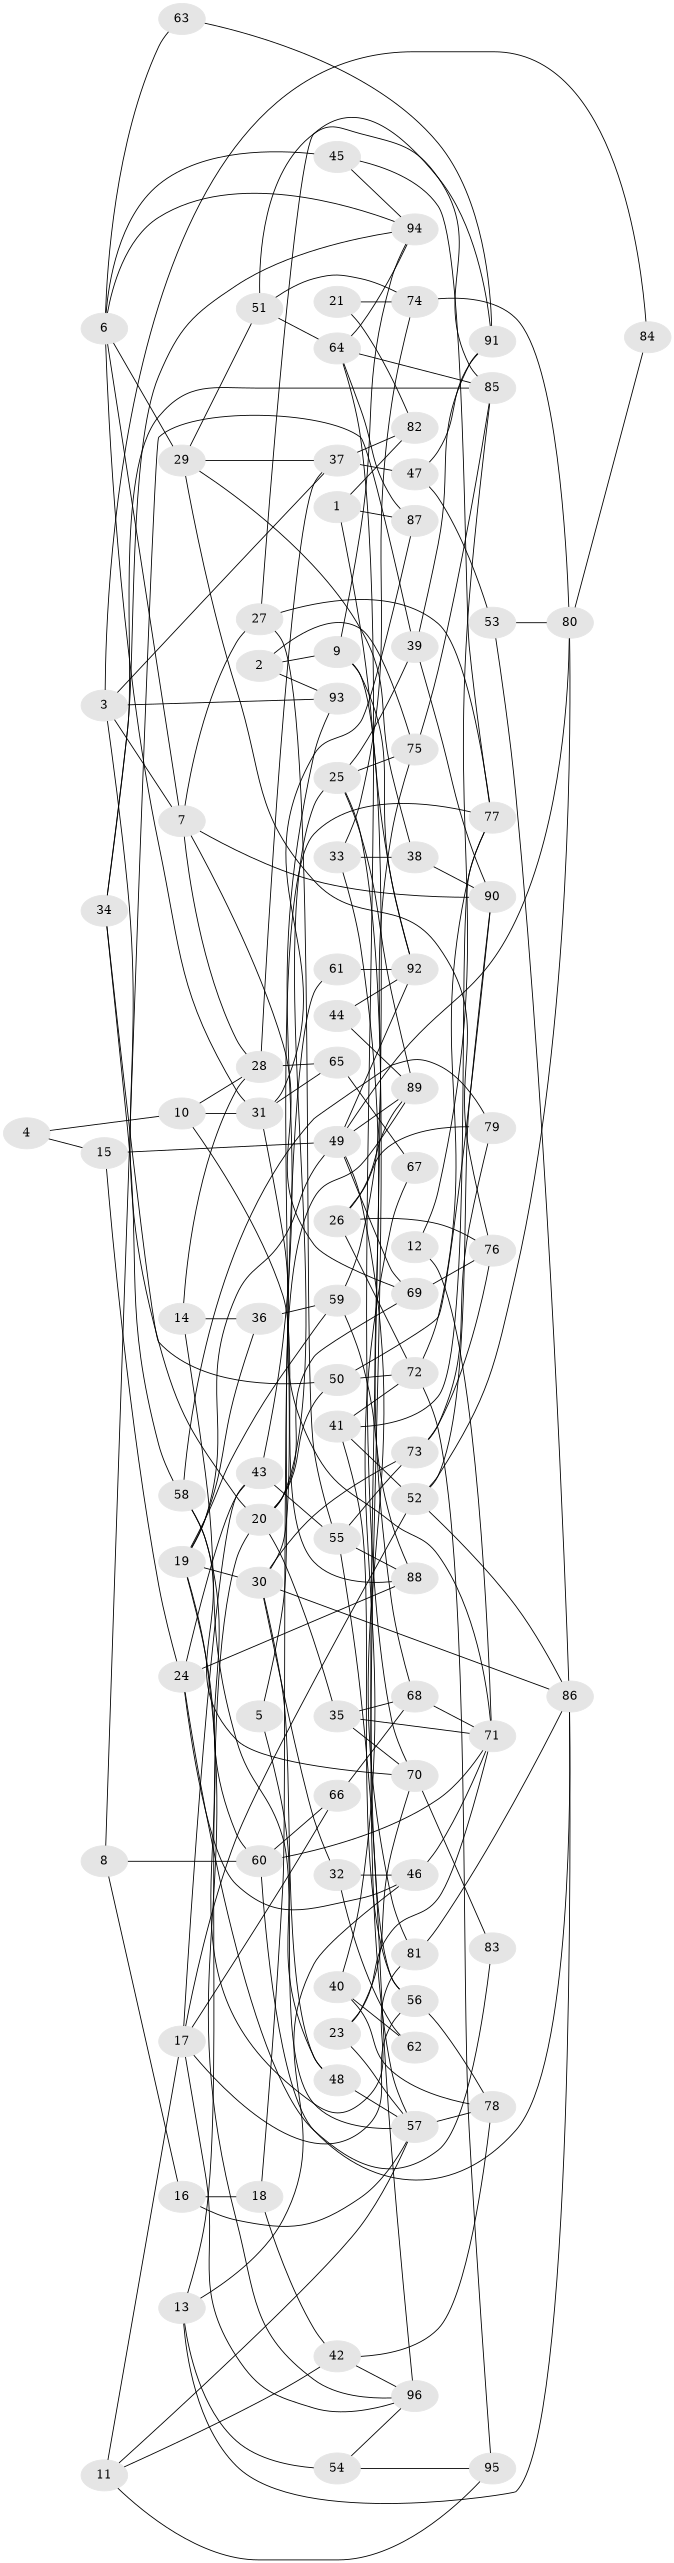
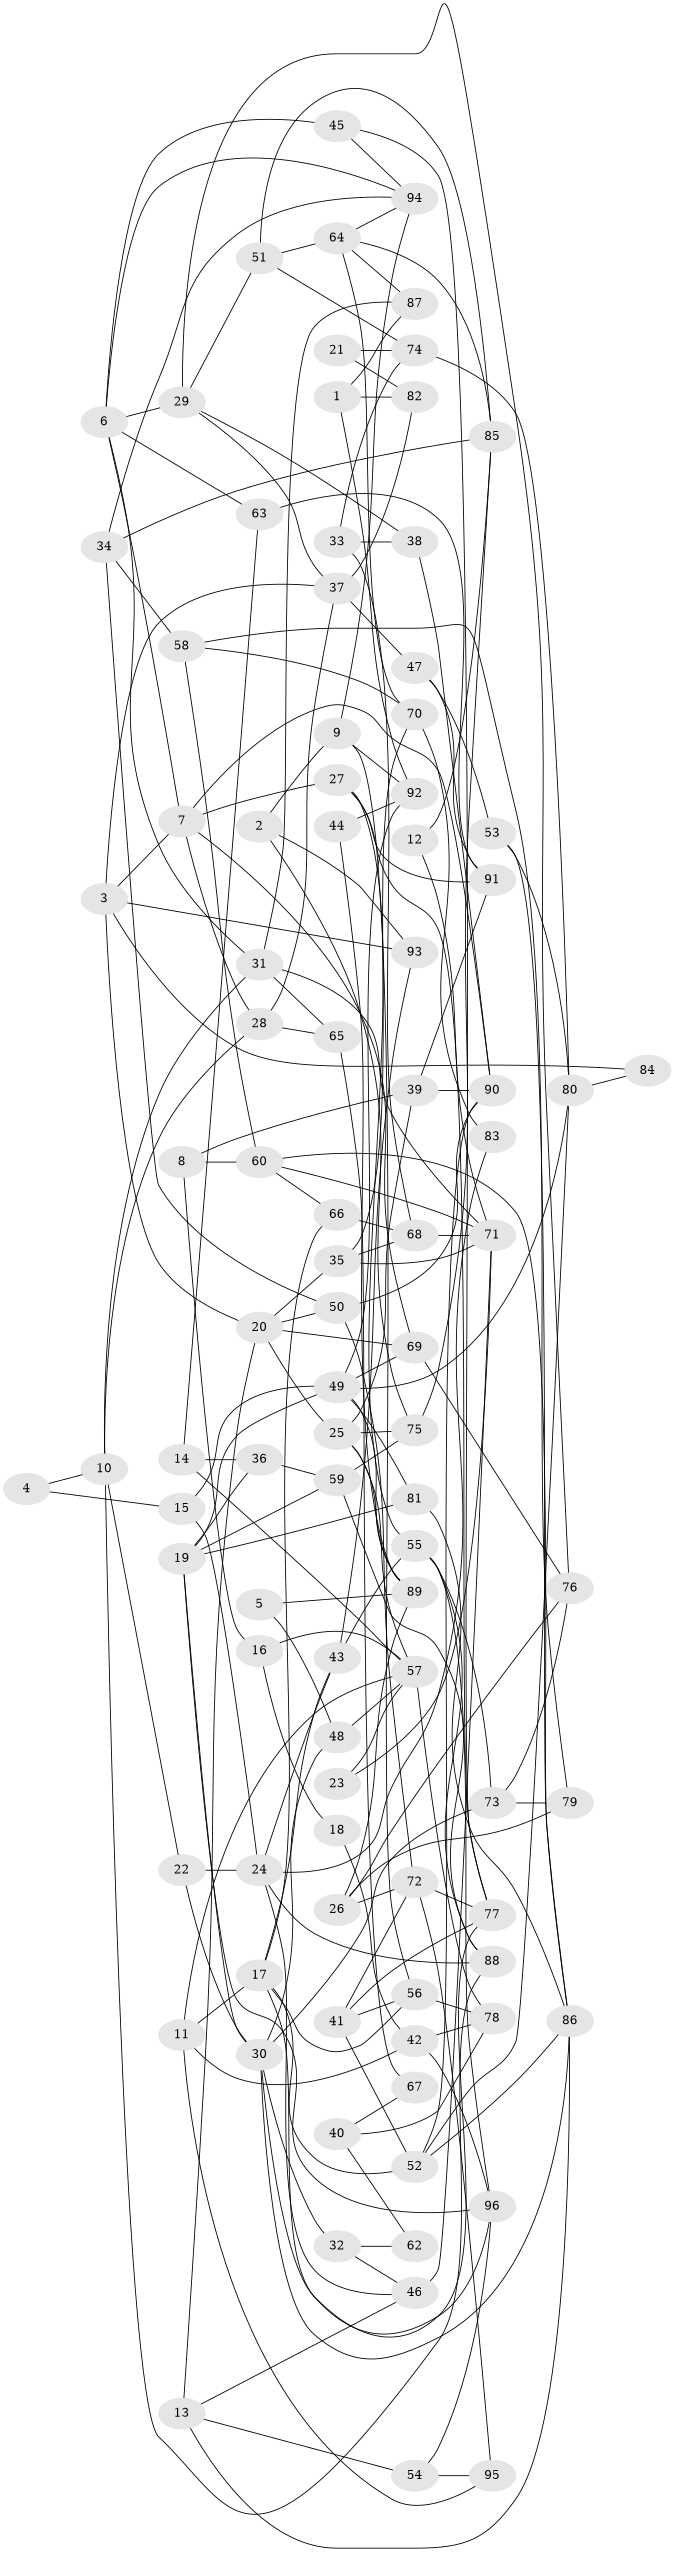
node "61": removed
edge "28" -- "14": now "63" -- "14"
edge "70" -- "23": removed
node "22": added
